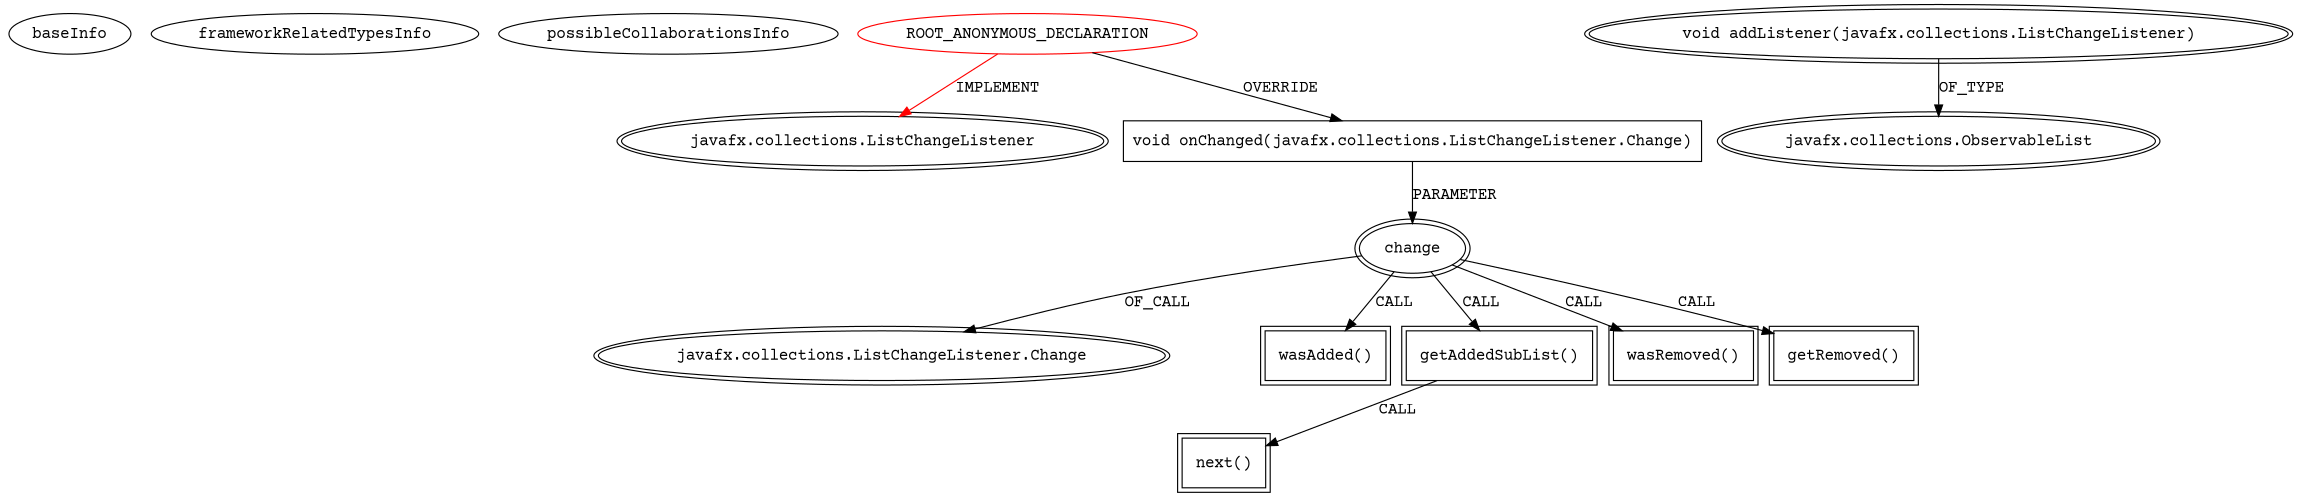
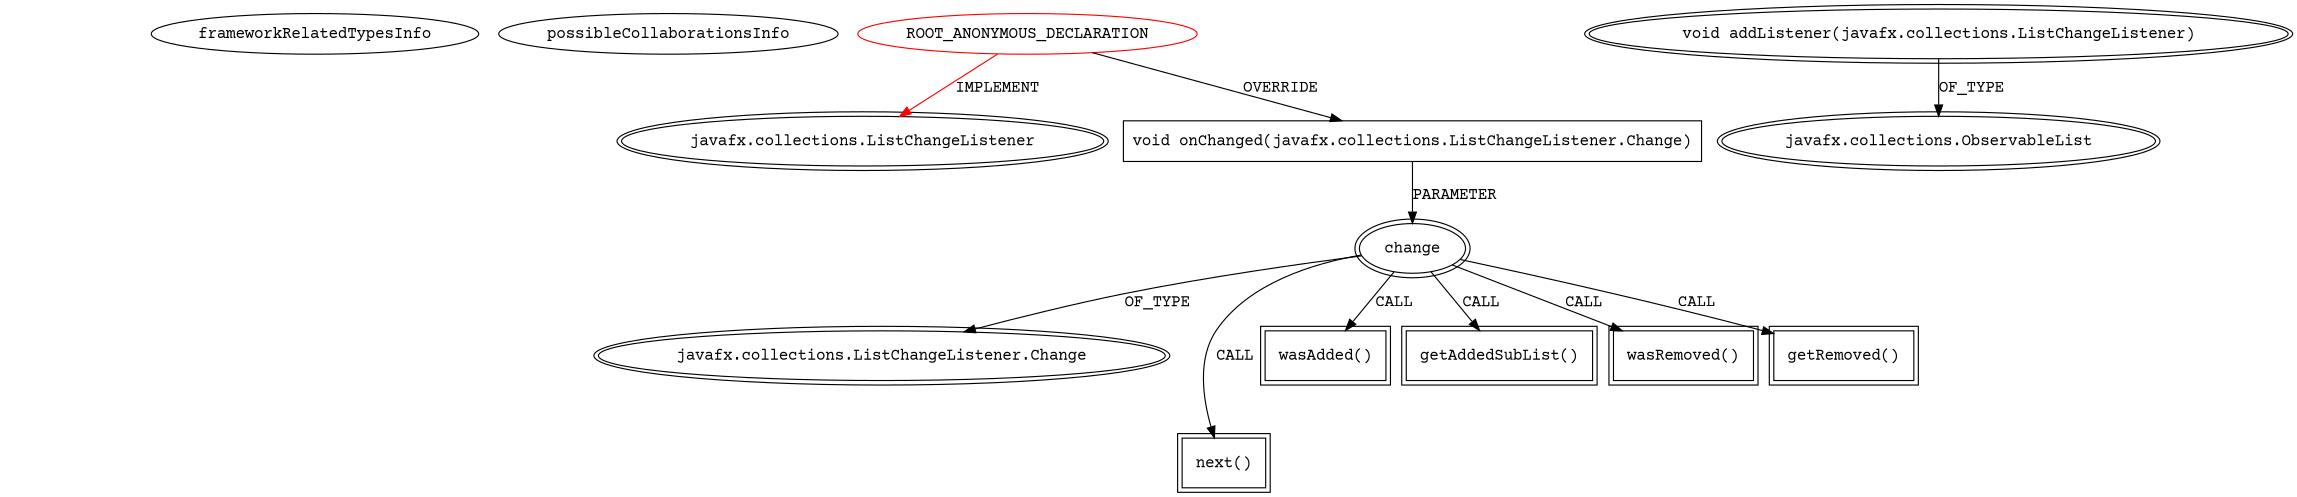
node "baseInfo": removed
edge "change" -> "javafx.collections.ListChangeListener.Change": label "OF_CALL" -> "OF_TYPE"
edge "getAddedSubList()" -> "next()": now "change" -> "next()"
